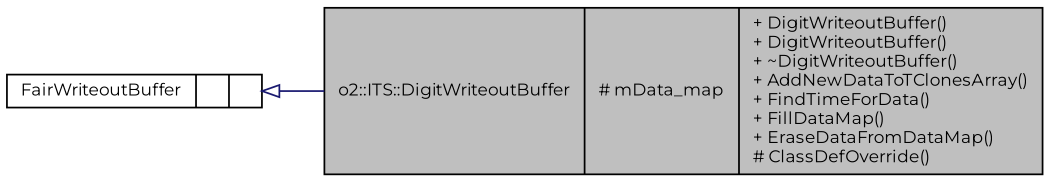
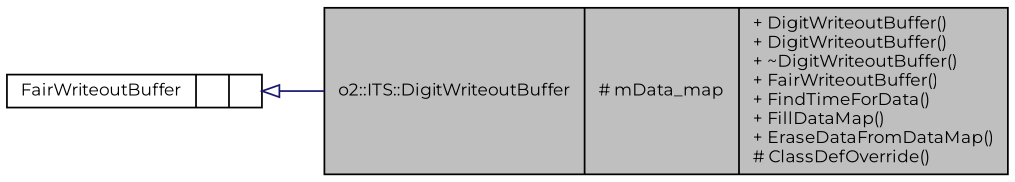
node "o2::ITS::DigitWriteoutBuffer": text "+ AddNewDataToTClonesArray()" -> "+ FairWriteoutBuffer()"
